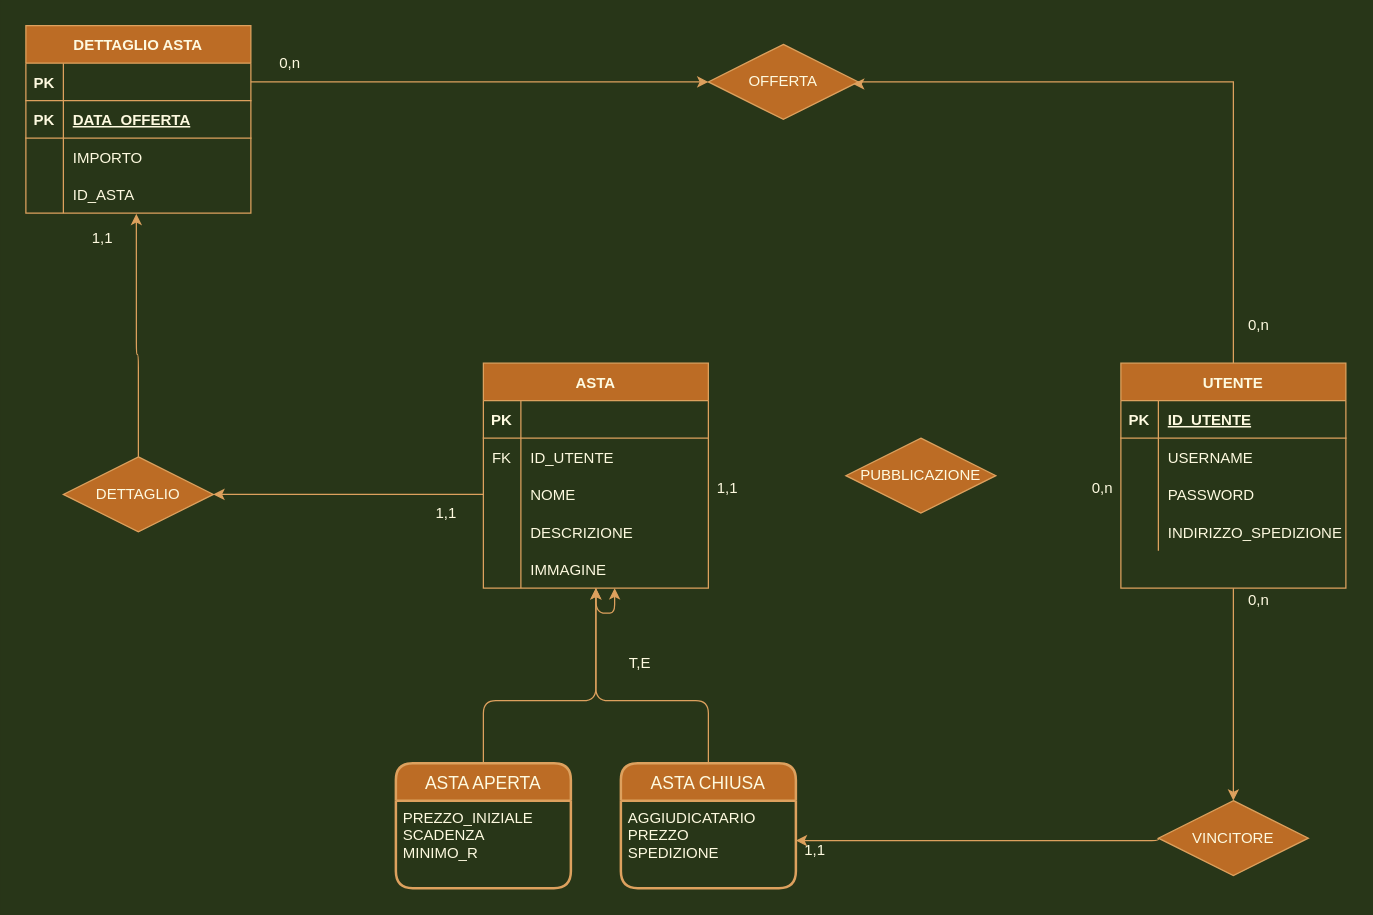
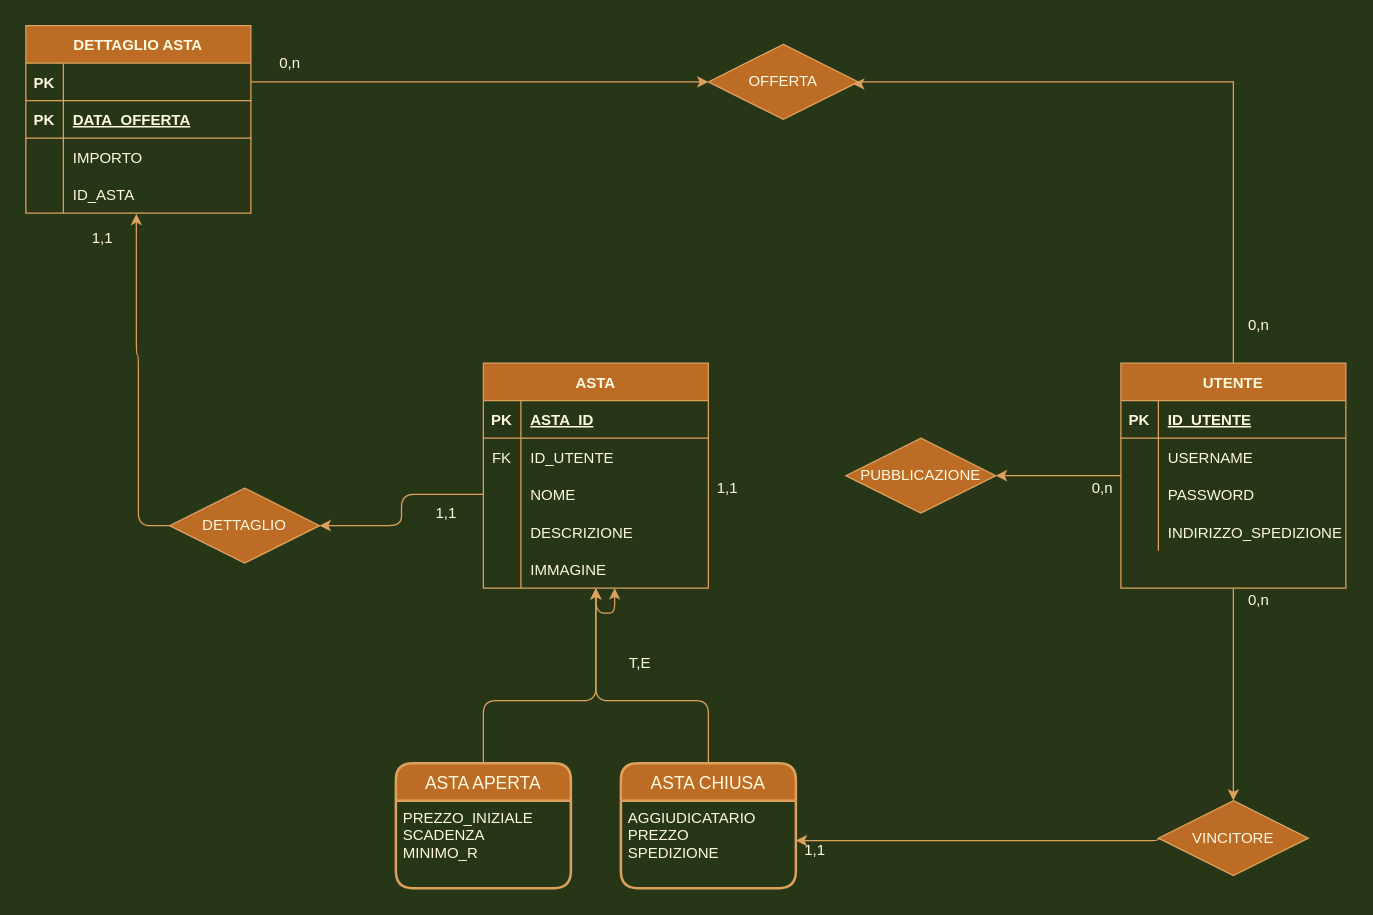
node "ASTA_ID": added
edge "UTENTE" -> "PUBBLICAZIONE": added
node "DETTAGLIO": moved (138, 494) -> (244, 526)
